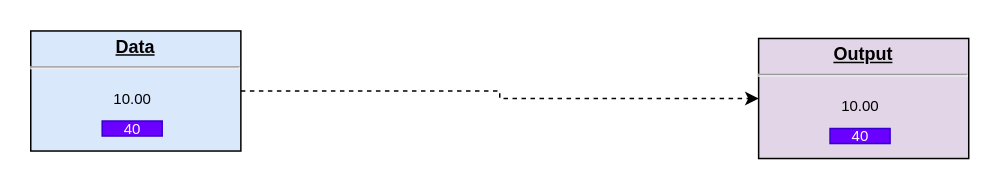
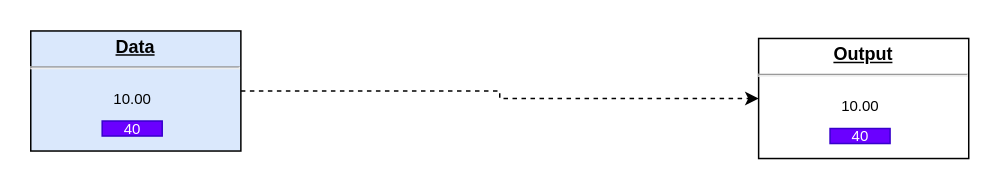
node "Output": fillcolor #e1d5e7 -> #ffffff
